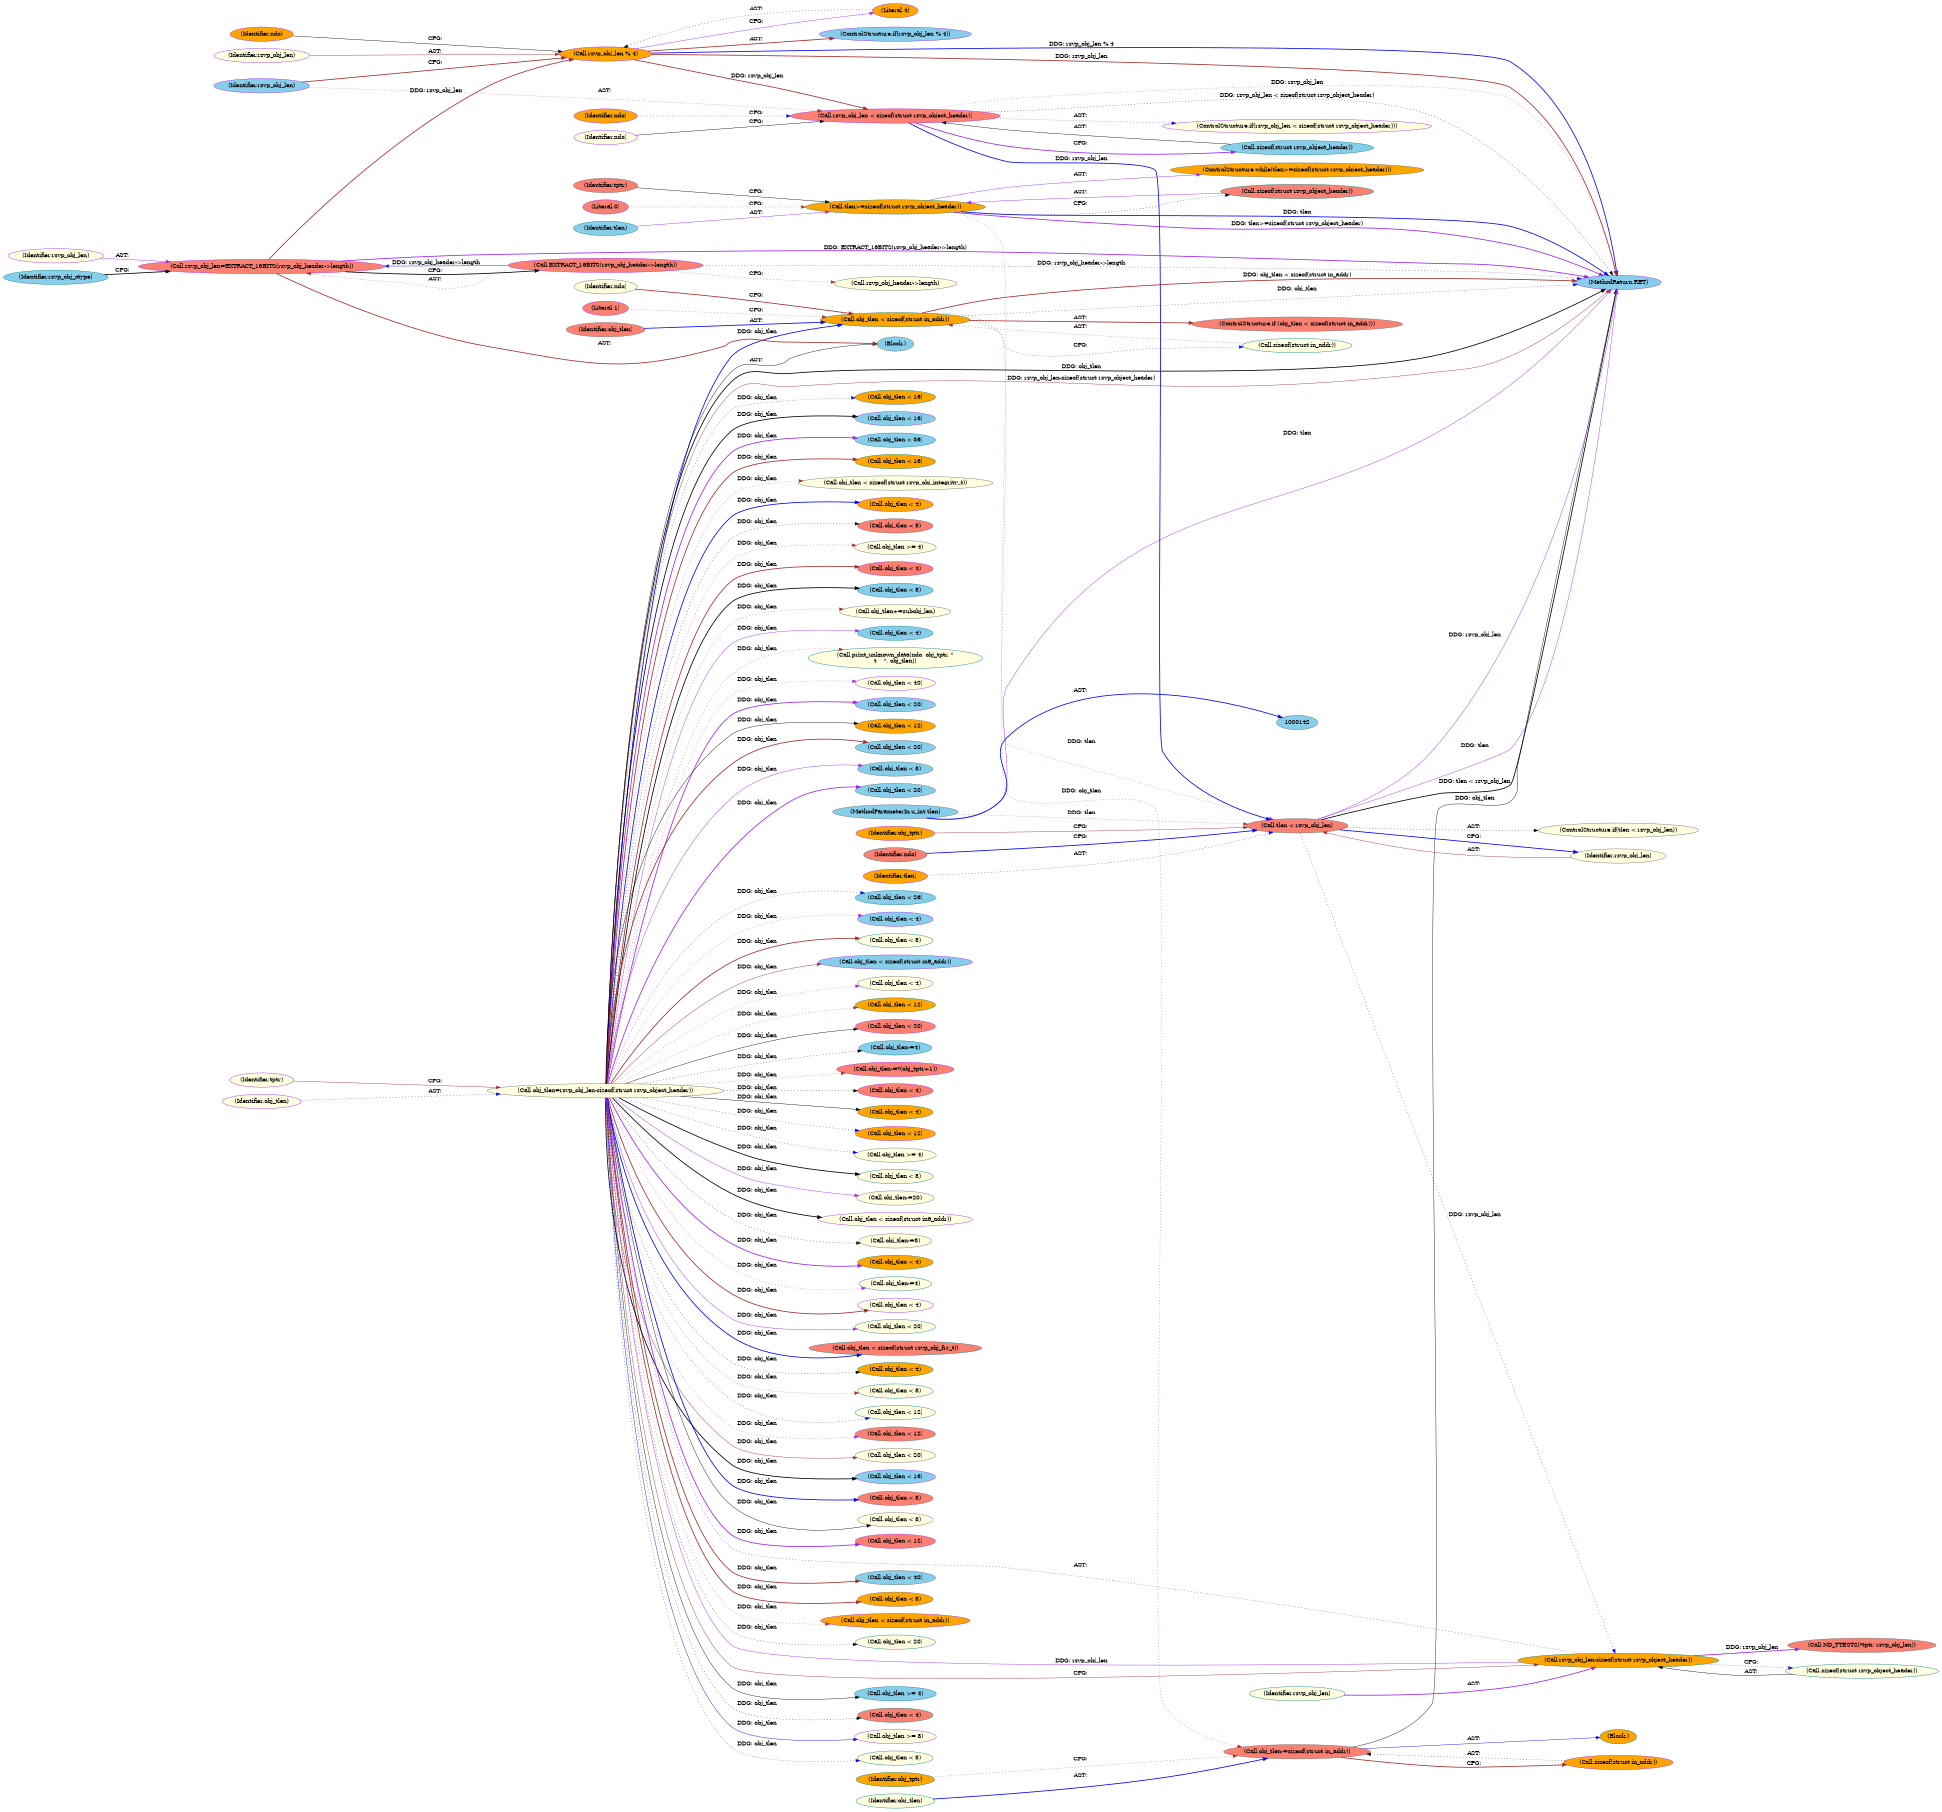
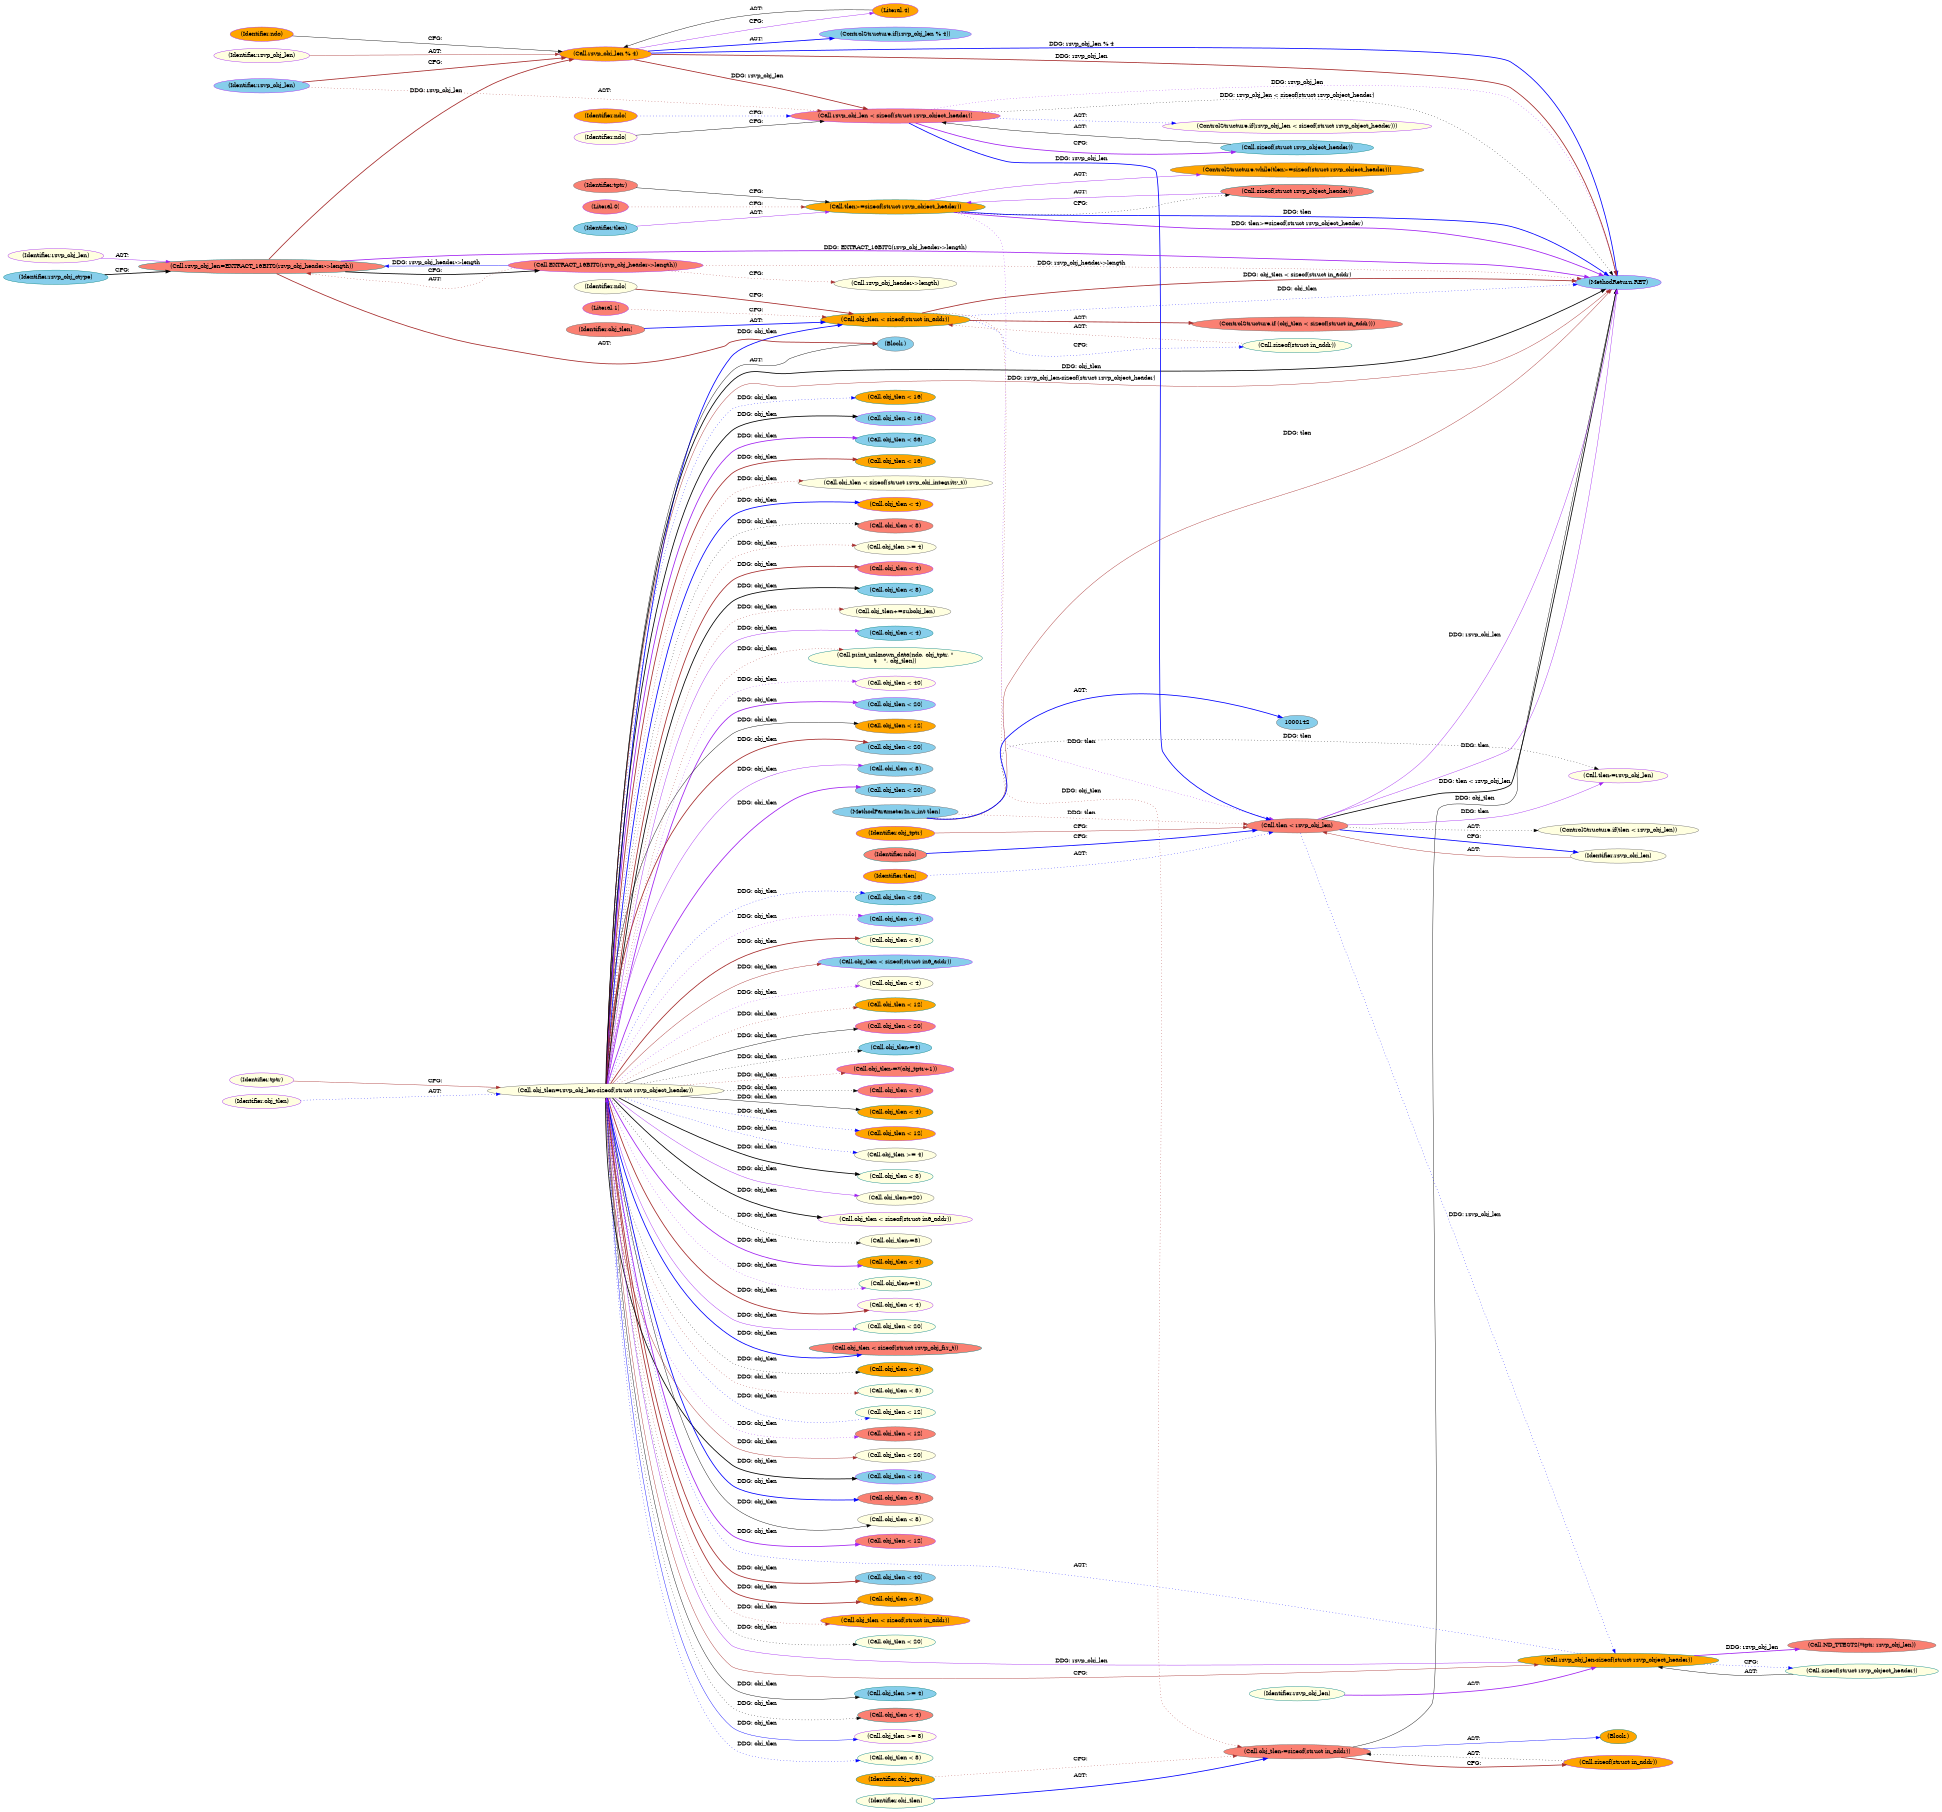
edge "(Literal,4)" -> "(Call,rsvp_obj_len % 4)": style dotted -> solid
edge "(Call,rsvp_obj_len % 4)" -> "(ControlStructure,if(rsvp_obj_len % 4))": color brown -> blue
node "(Call,rsvp_obj_len=EXTRACT_16BITS(rsvp_obj_header->length))": color purple -> teal
edge "(Call,EXTRACT_16BITS(rsvp_obj_header->length))" -> "(MethodReturn,RET)": color blue -> brown
edge "(MethodParameterIn,u_int tlen)" -> "(MethodReturn,RET)": color purple -> brown
node "(Call,tlen-=rsvp_obj_len)": added
